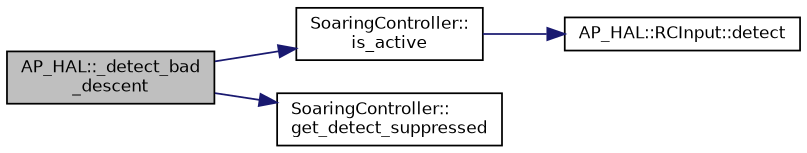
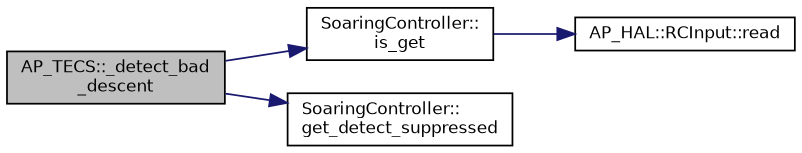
node "SoaringController:: is_active": label "SoaringController:: is_active" -> "SoaringController:: is_get"
node "AP_HAL::RCInput::detect": label "AP_HAL::RCInput::detect" -> "AP_HAL::RCInput::read"
node "AP_HAL::_detect_bad _descent": label "AP_HAL::_detect_bad _descent" -> "AP_TECS::_detect_bad _descent"
